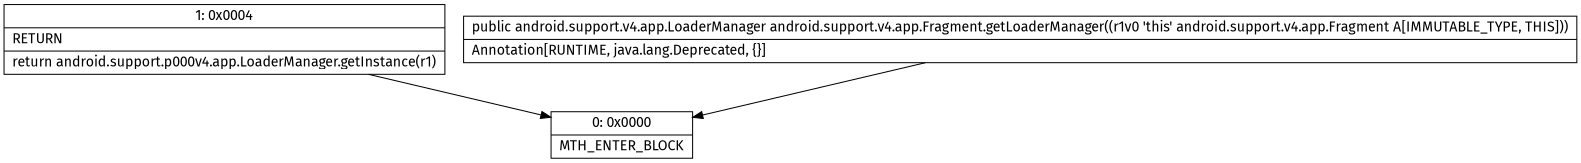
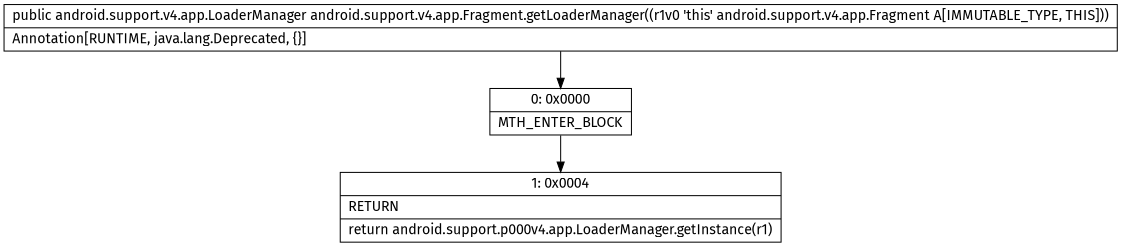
edge "1: 0x0004" -> "0: 0x0000": reversed
